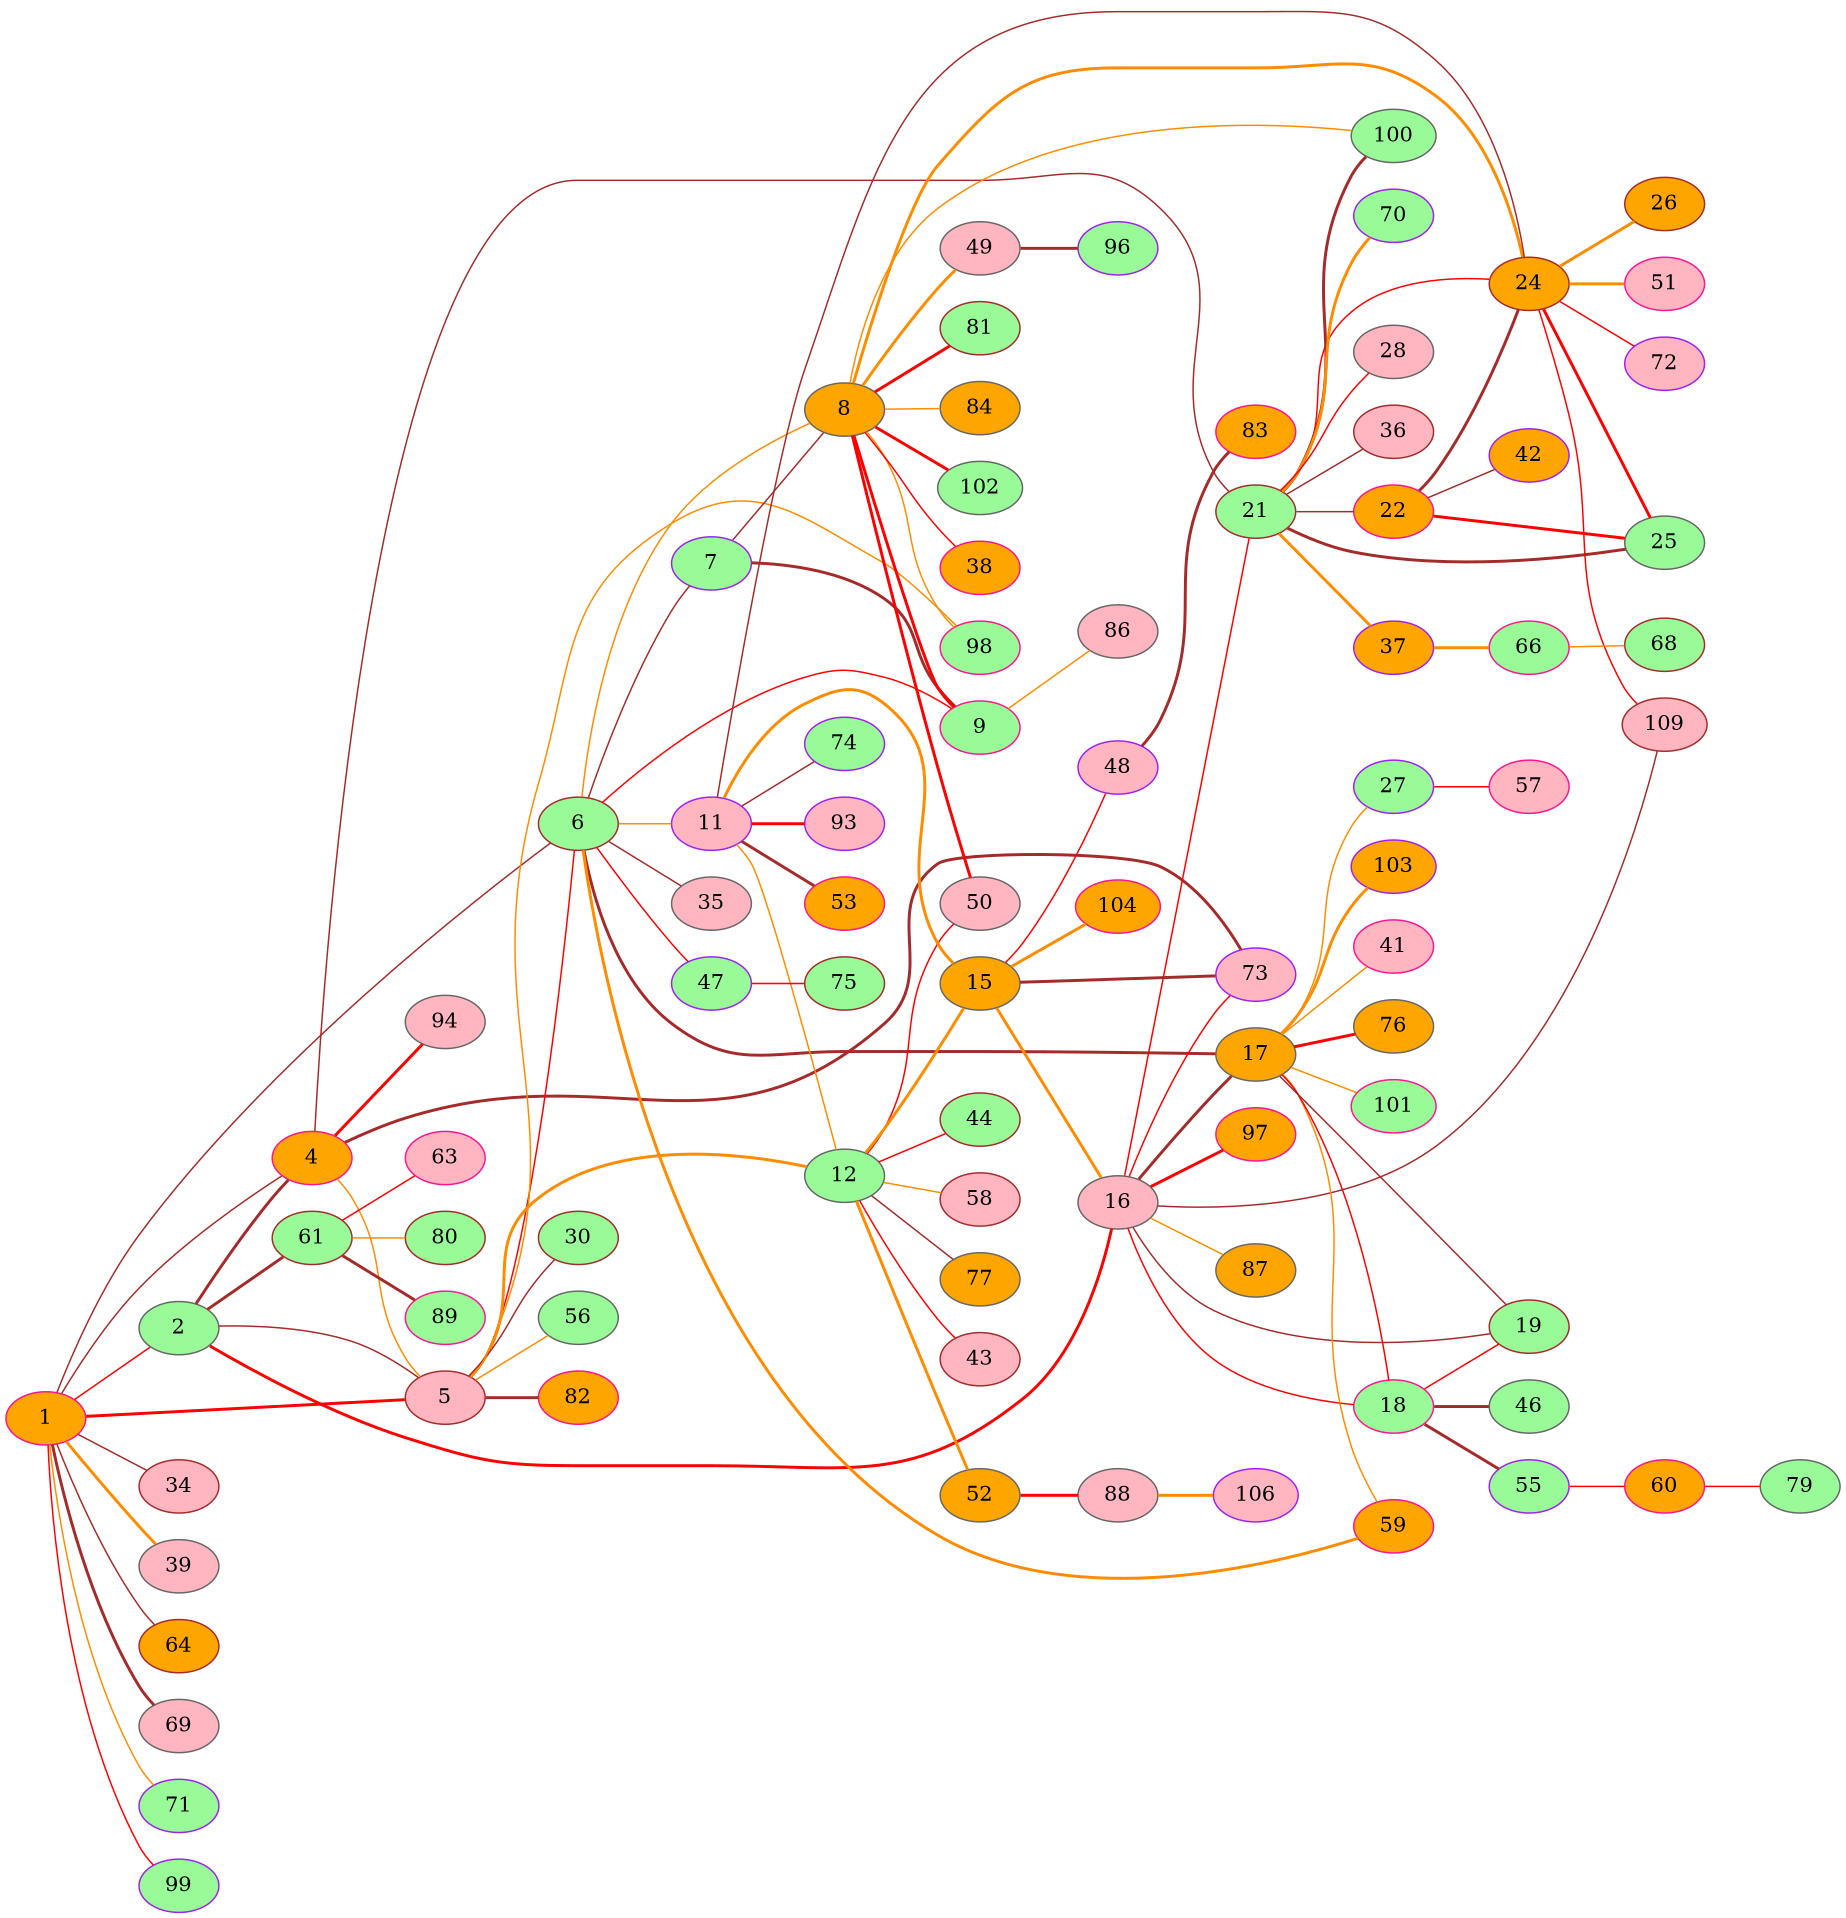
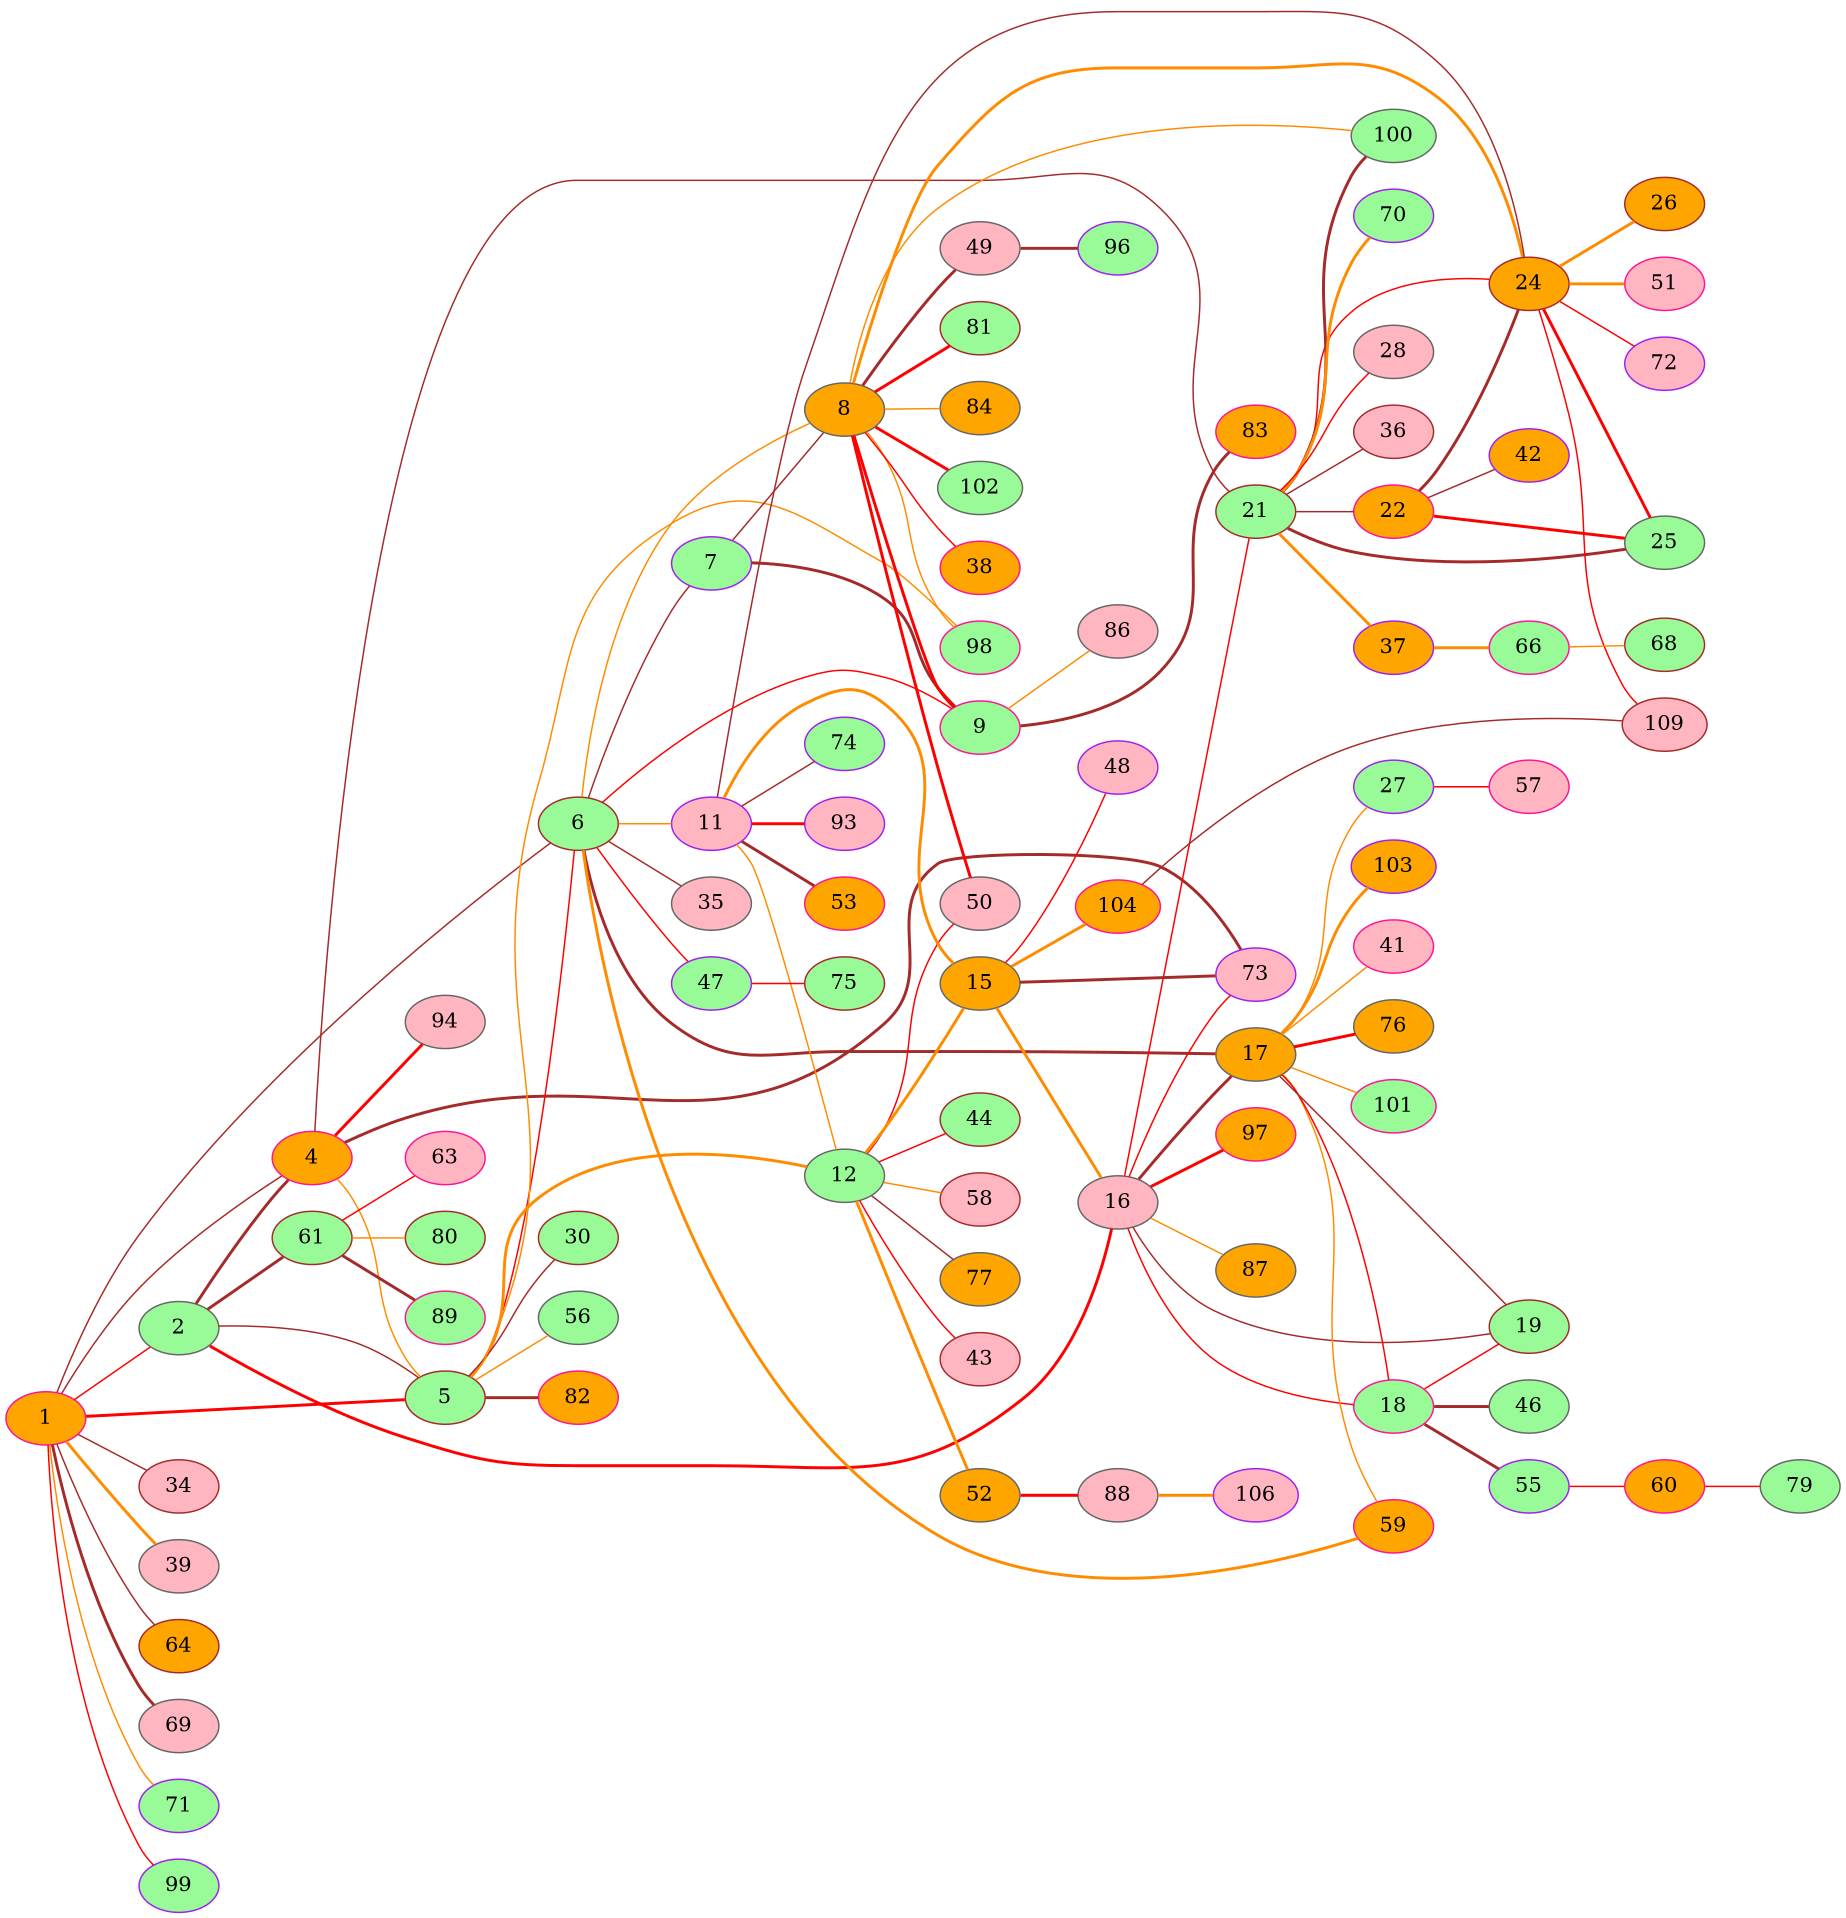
edge "49" -- "8": color darkorange -> brown
edge "83" -- "48": now "83" -- "9"
edge "109" -- "16": now "109" -- "104"
node "5": fillcolor lightpink -> palegreen
